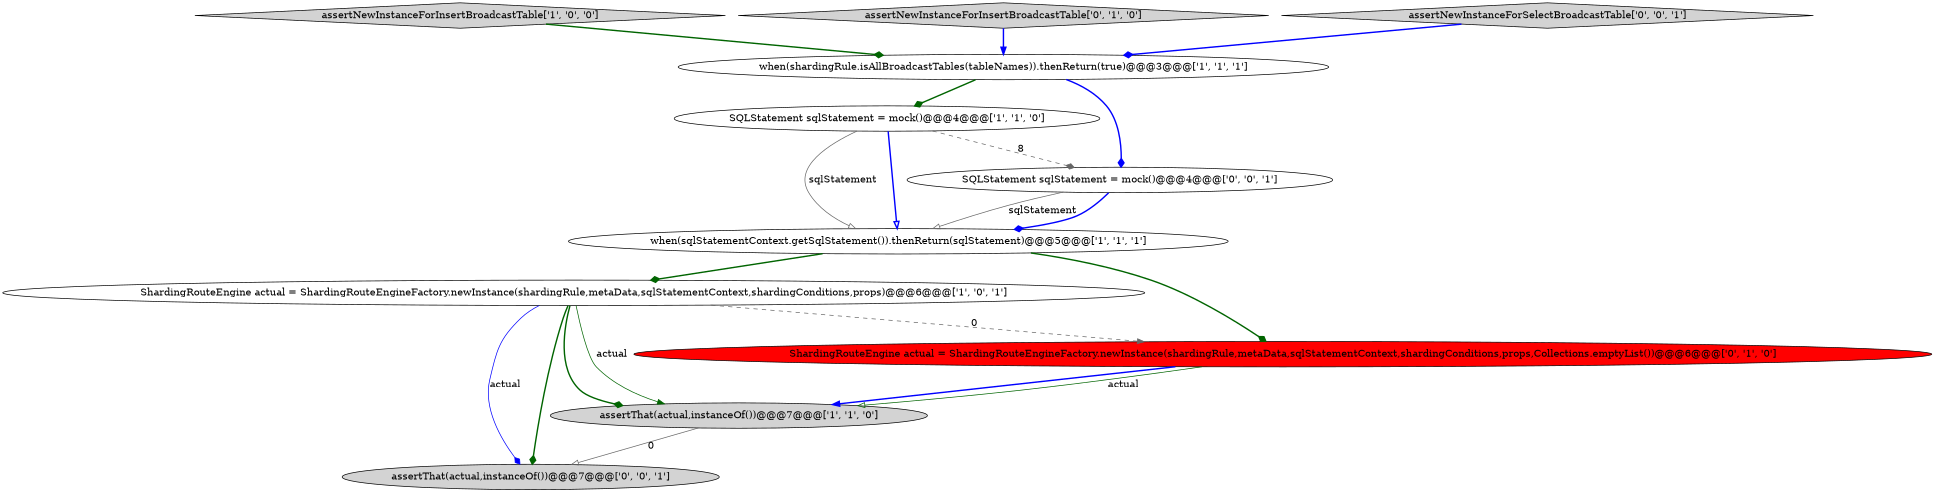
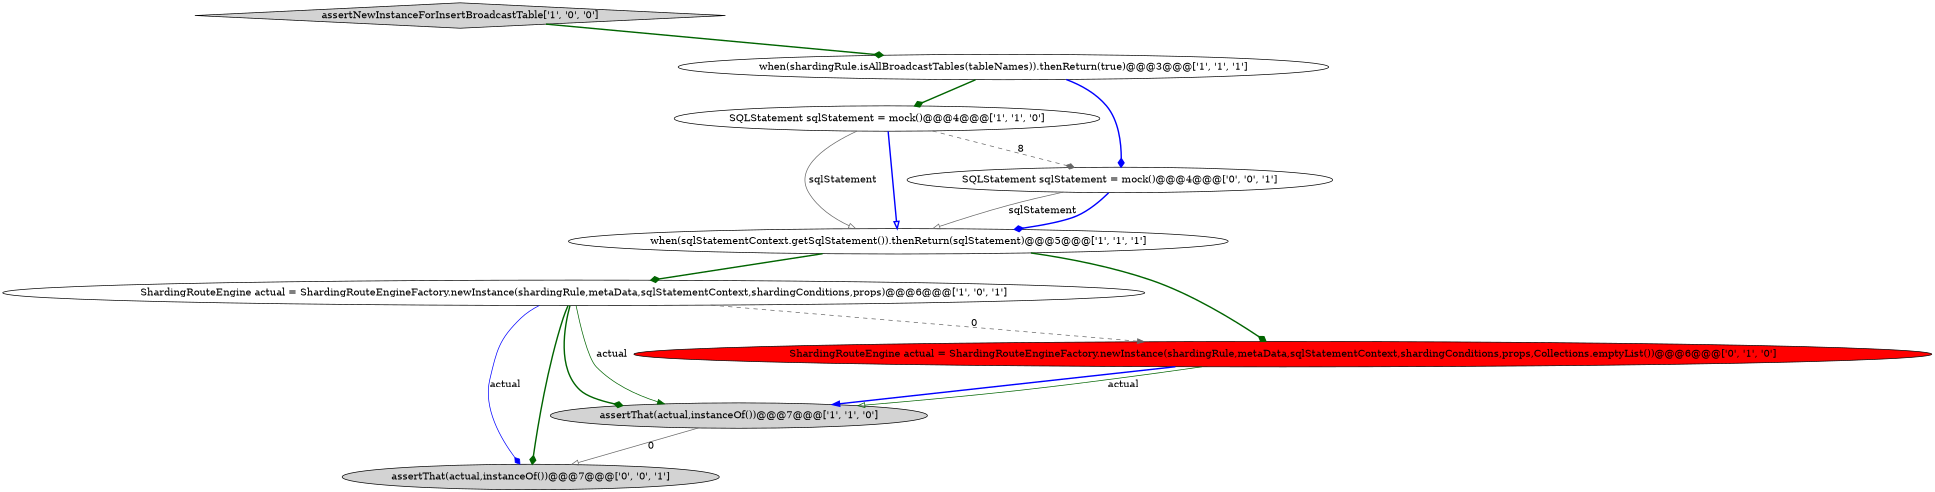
node "assertNewInstanceForInsertBroadcastTable['0', '1', '0']": removed
node "assertNewInstanceForSelectBroadcastTable['0', '0', '1']": removed
